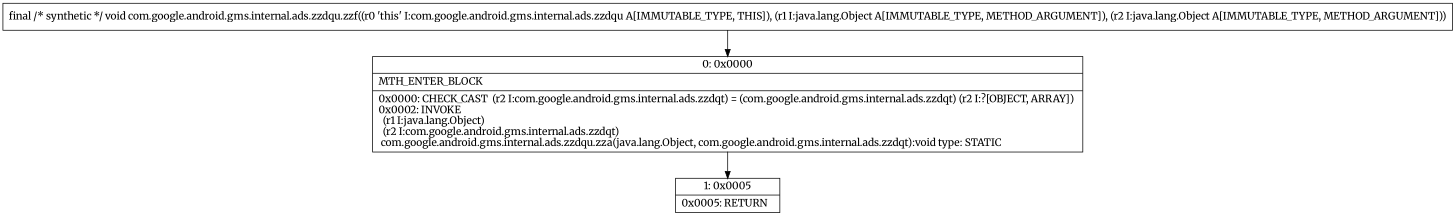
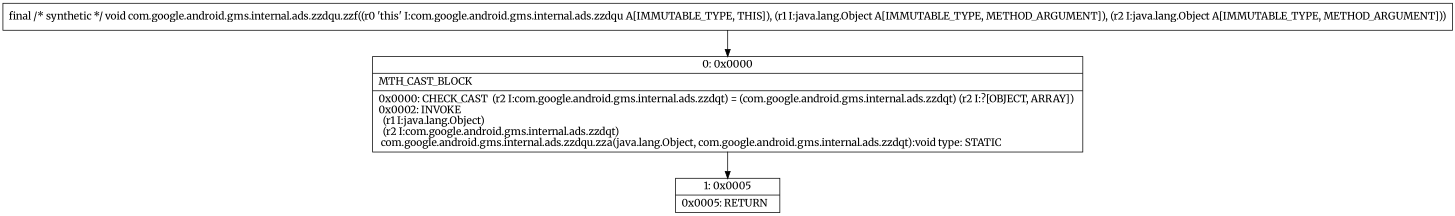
node "0: 0x0000": text "MTH_ENTER_BLOCK" -> "MTH_CAST_BLOCK"
